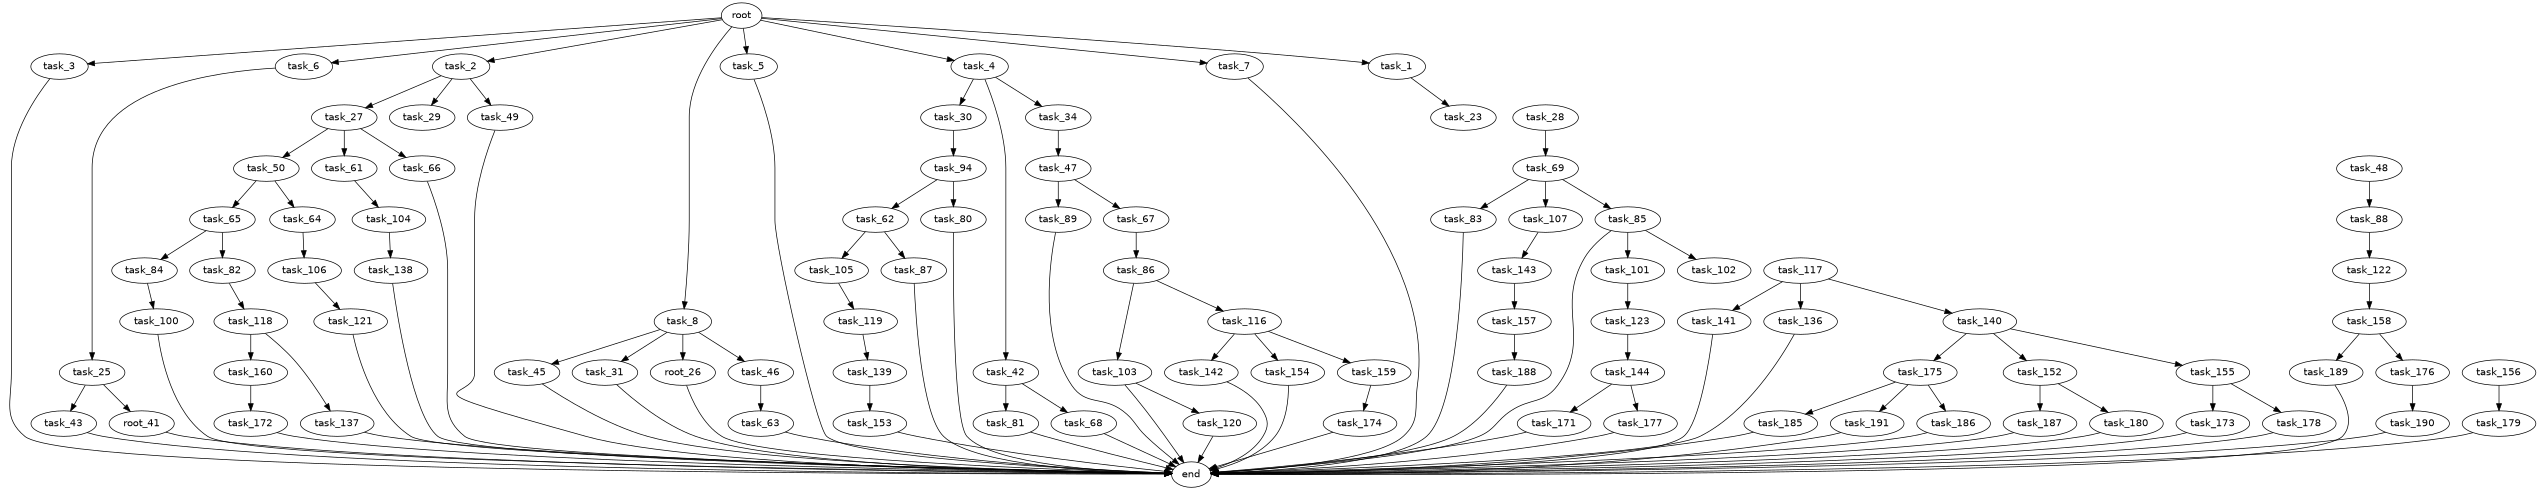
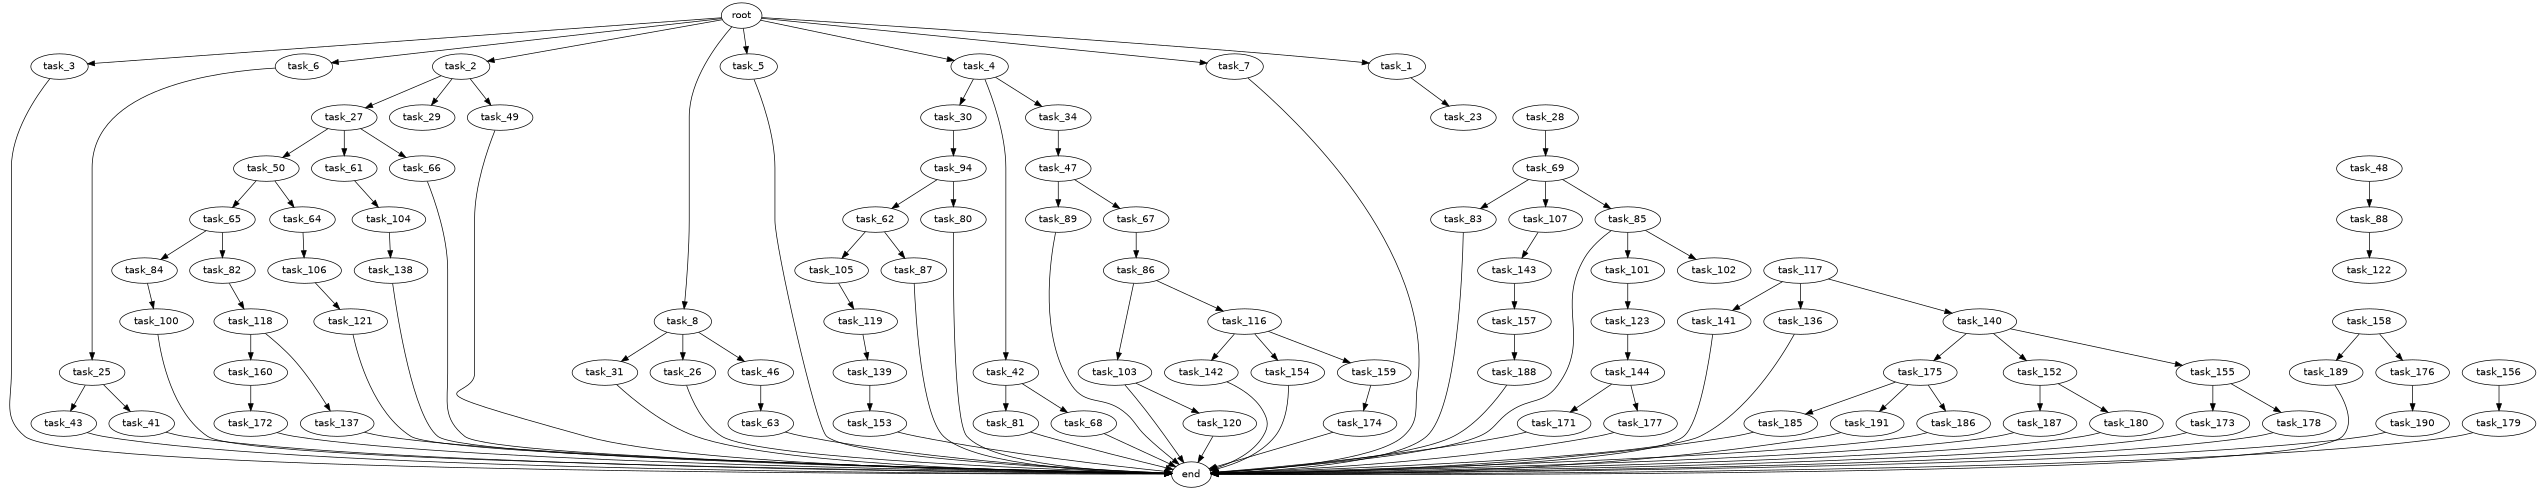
edge "task_122" -> "task_158": removed
node "task_45": removed
node "root_26": label "root_26" -> "task_26"
node "root_41": label "root_41" -> "task_41"
